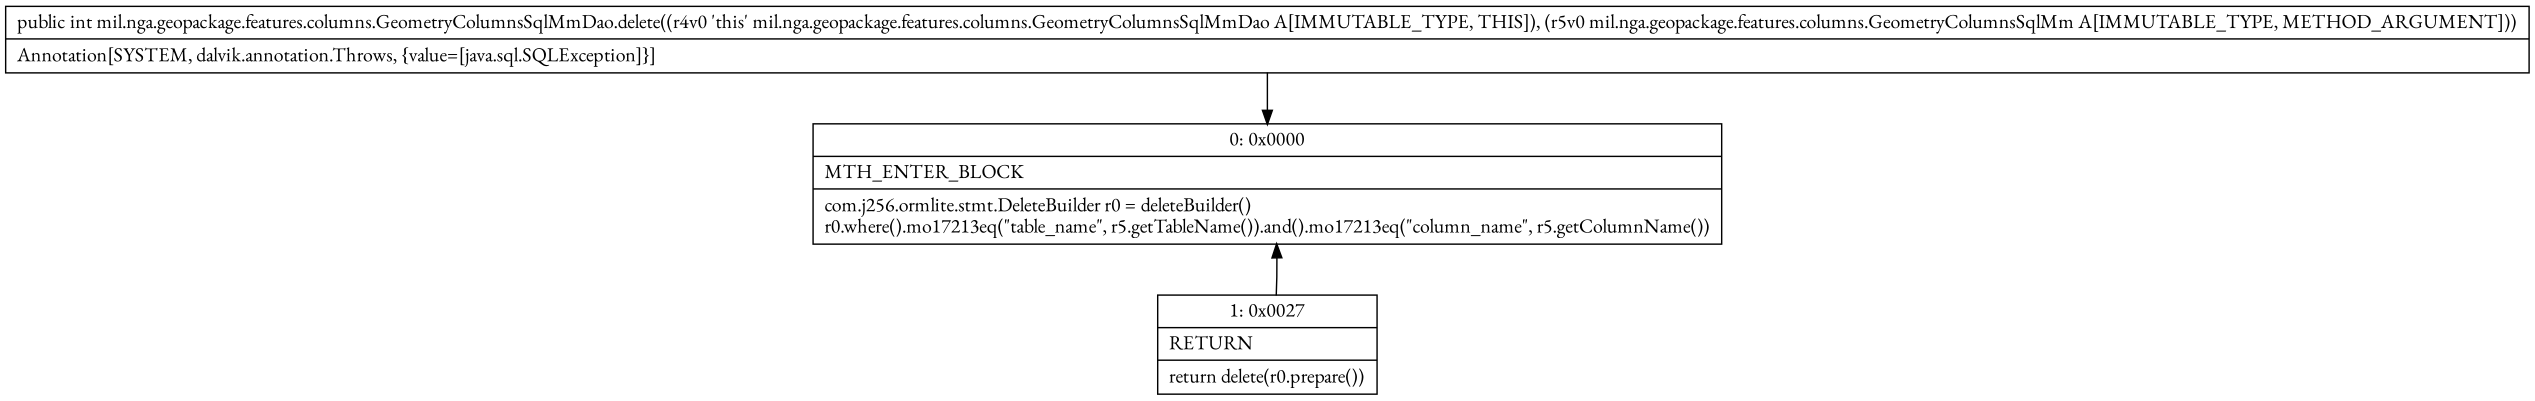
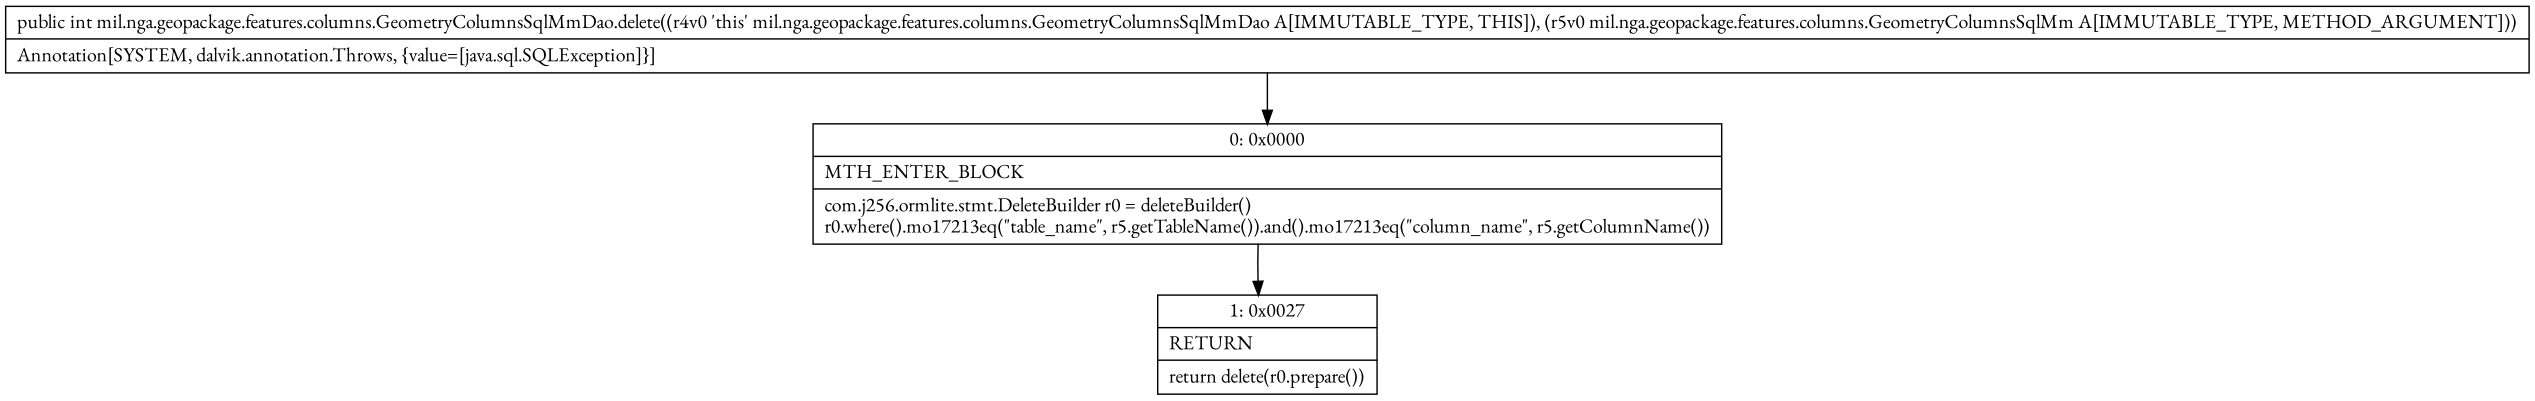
edge "1: 0x0027" -> "0: 0x0000": reversed
